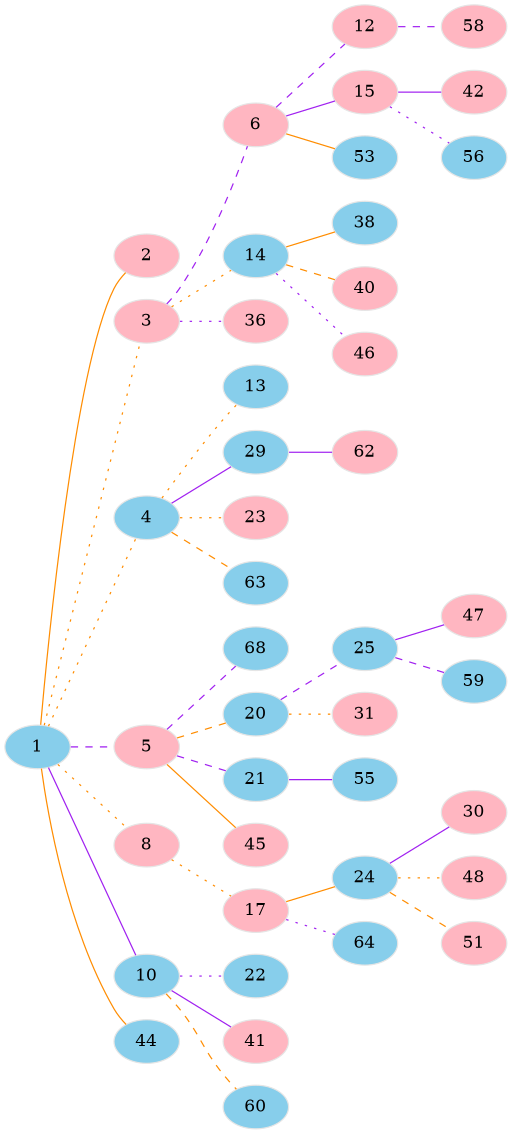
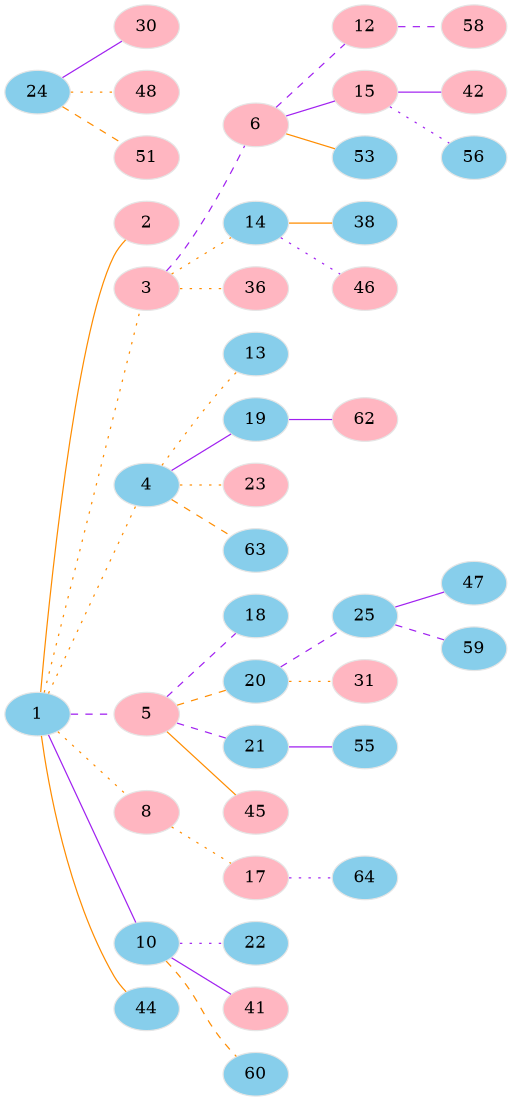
node "40": removed
edge "3" -- "36": color purple -> darkorange
node "29": label "29" -> "19"
node "47": fillcolor lightpink -> skyblue
node "68": label "68" -> "18"
edge "24" -- "17": removed
